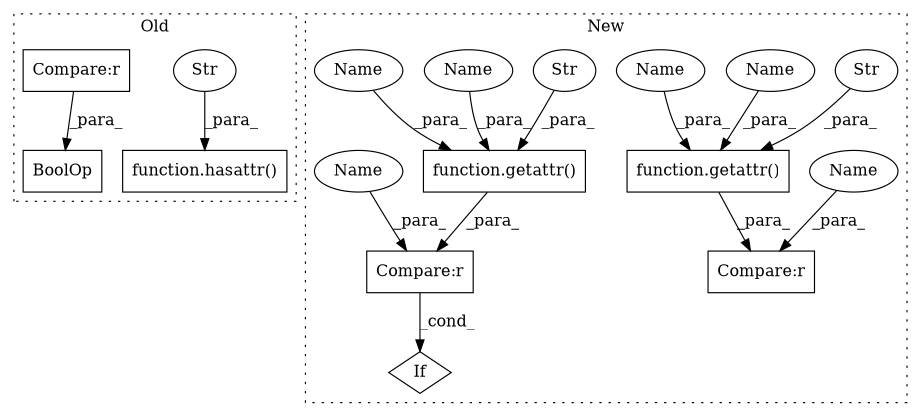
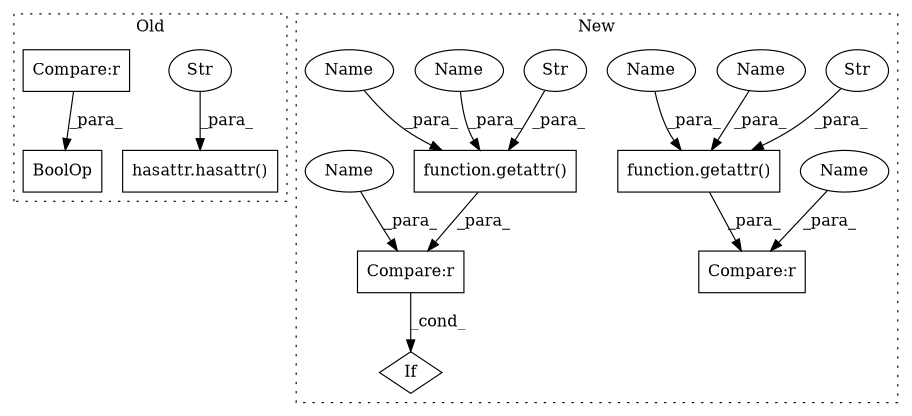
node "function.hasattr()": label "function.hasattr()" -> "hasattr.hasattr()"
